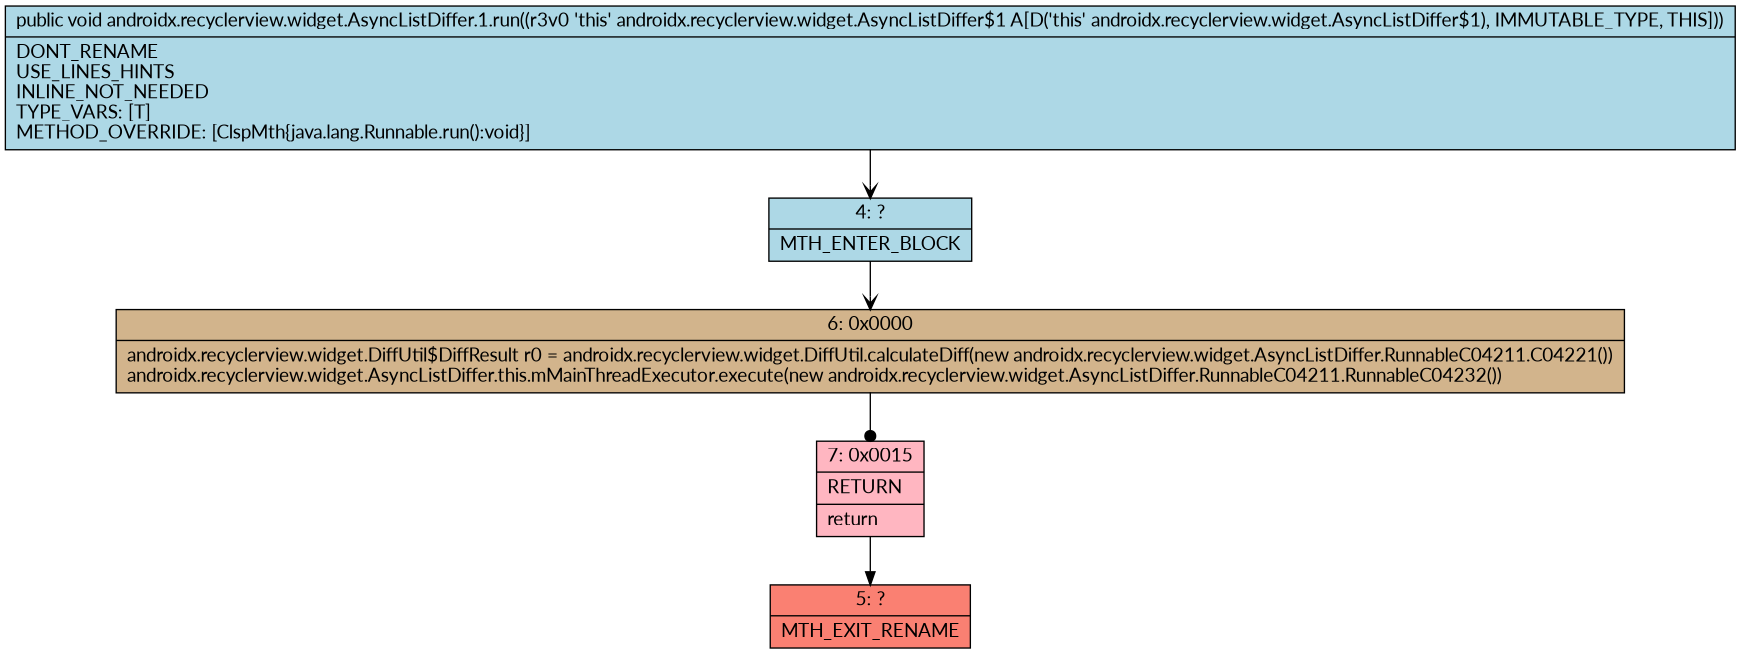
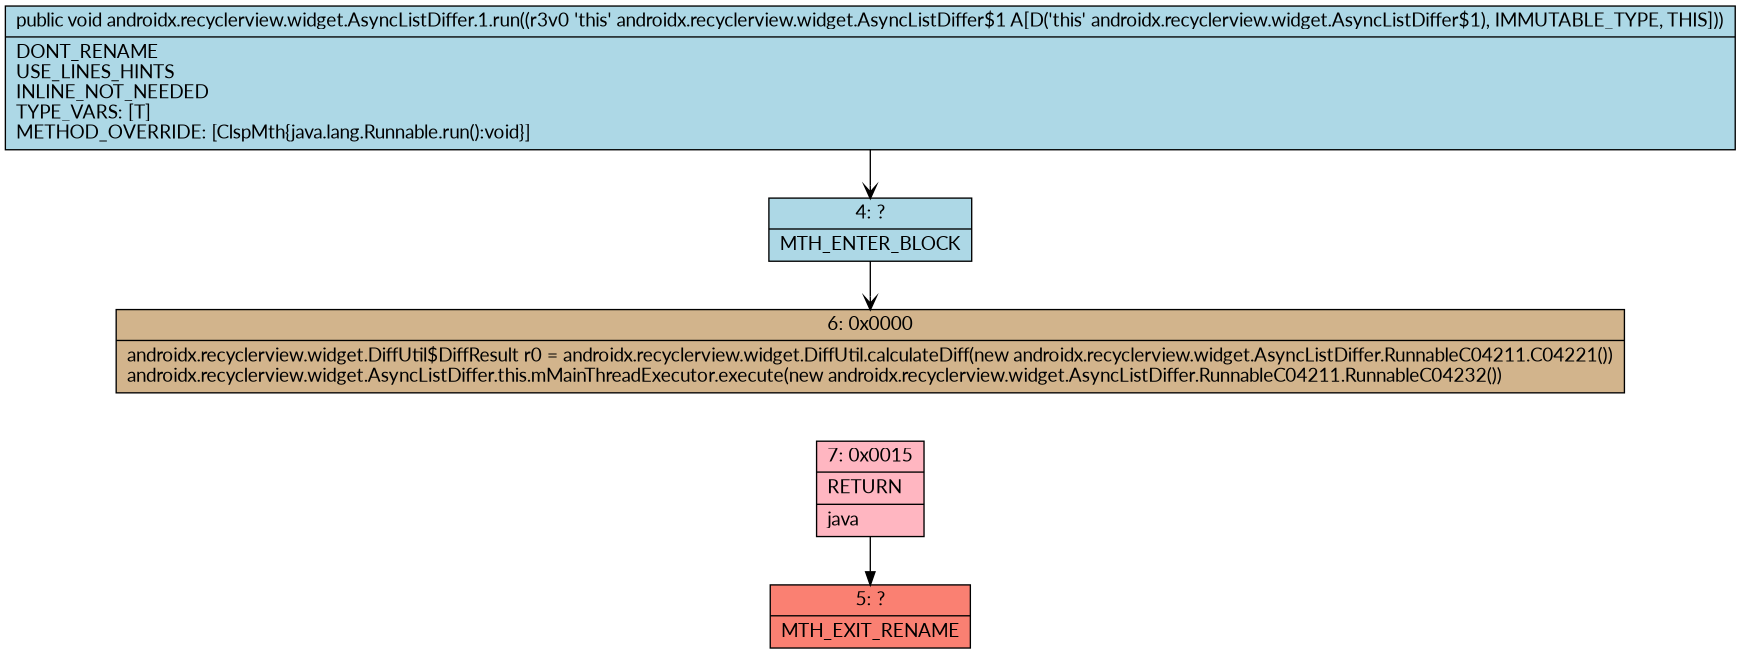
edge "6: 0x0000" -> "7: 0x0015": removed
node "7: 0x0015": text "return" -> "java"
